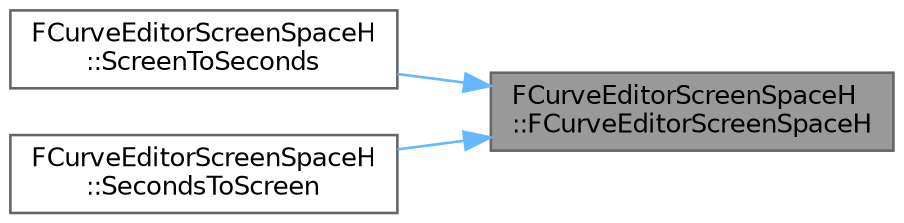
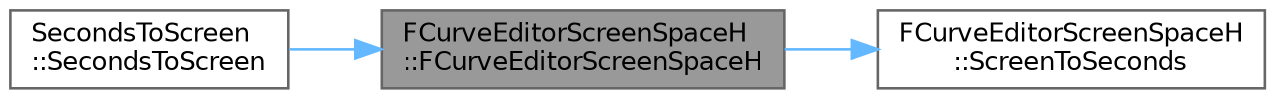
edge "FCurveEditorScreenSpaceH ::ScreenToSeconds" -> "FCurveEditorScreenSpaceH ::FCurveEditorScreenSpaceH": reversed
node "FCurveEditorScreenSpaceH ::SecondsToScreen": label "FCurveEditorScreenSpaceH ::SecondsToScreen" -> "SecondsToScreen ::SecondsToScreen"
